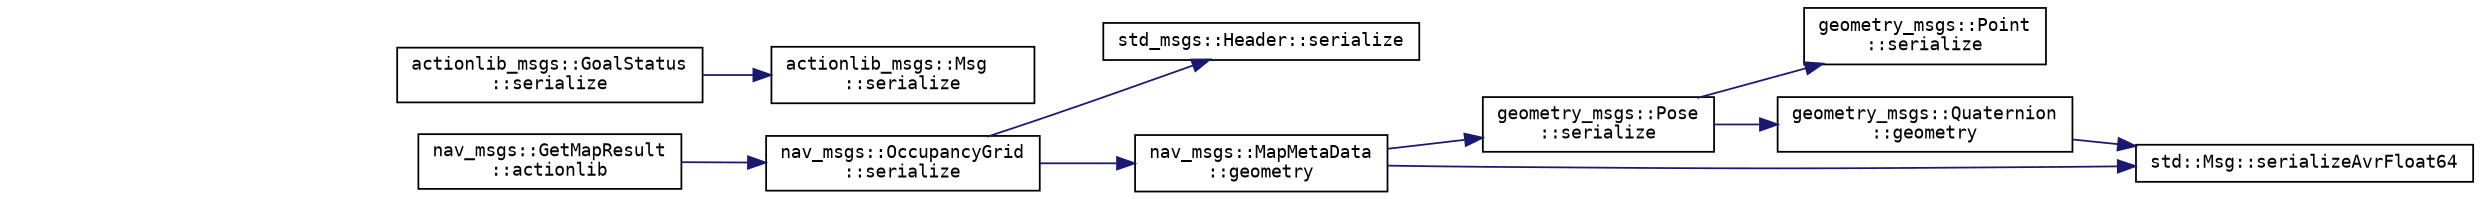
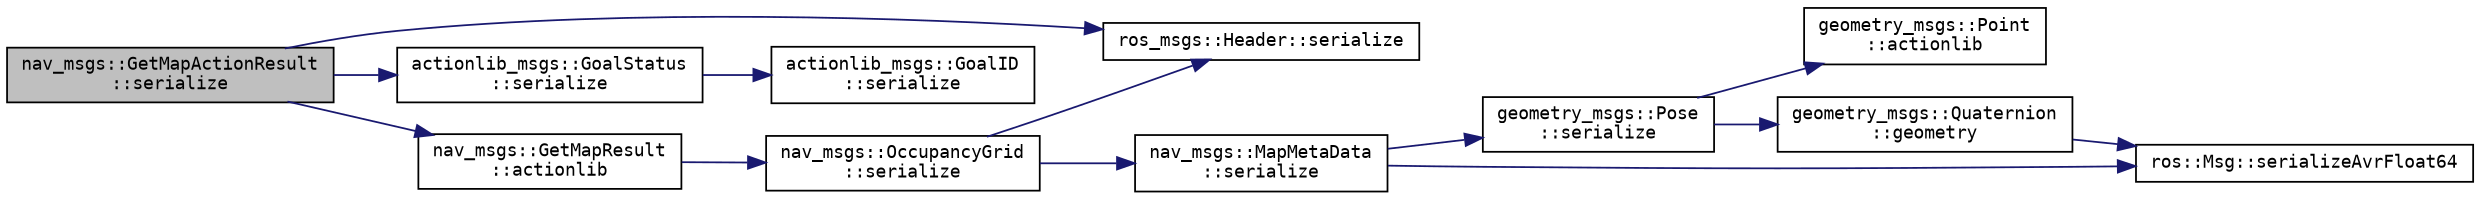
node "geometry_msgs::Point ::serialize": label "geometry_msgs::Point ::serialize" -> "geometry_msgs::Point ::actionlib"
node "std_msgs::Header::serialize": label "std_msgs::Header::serialize" -> "ros_msgs::Header::serialize"
node "nav_msgs::GetMapActionResult ::serialize": added
node "actionlib_msgs::Msg ::serialize": label "actionlib_msgs::Msg ::serialize" -> "actionlib_msgs::GoalID ::serialize"
node "nav_msgs::MapMetaData ::geometry": label "nav_msgs::MapMetaData ::geometry" -> "nav_msgs::MapMetaData ::serialize"
node "std::Msg::serializeAvrFloat64": label "std::Msg::serializeAvrFloat64" -> "ros::Msg::serializeAvrFloat64"
